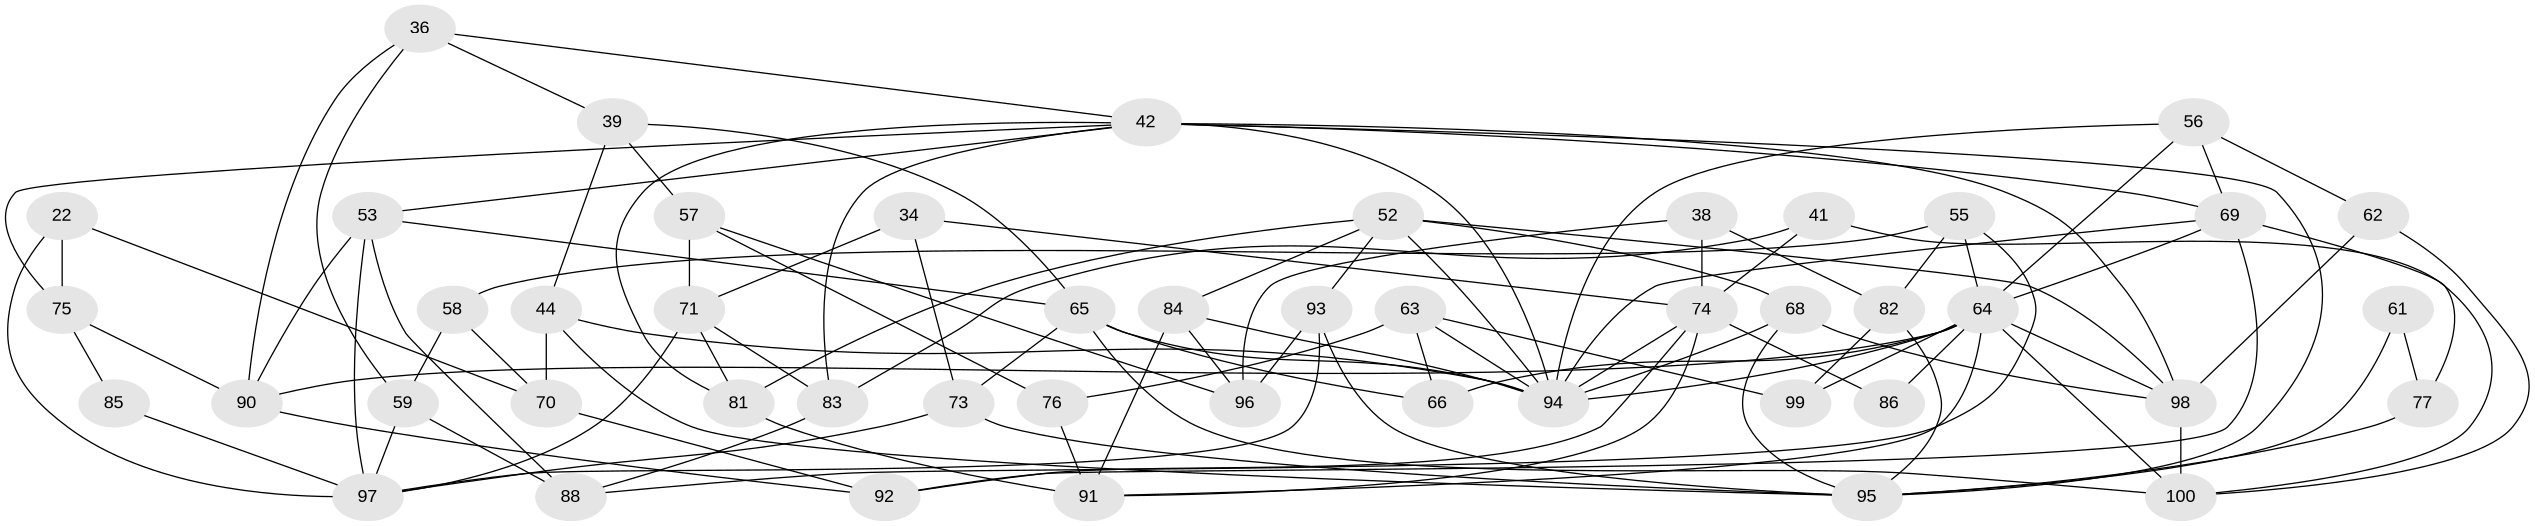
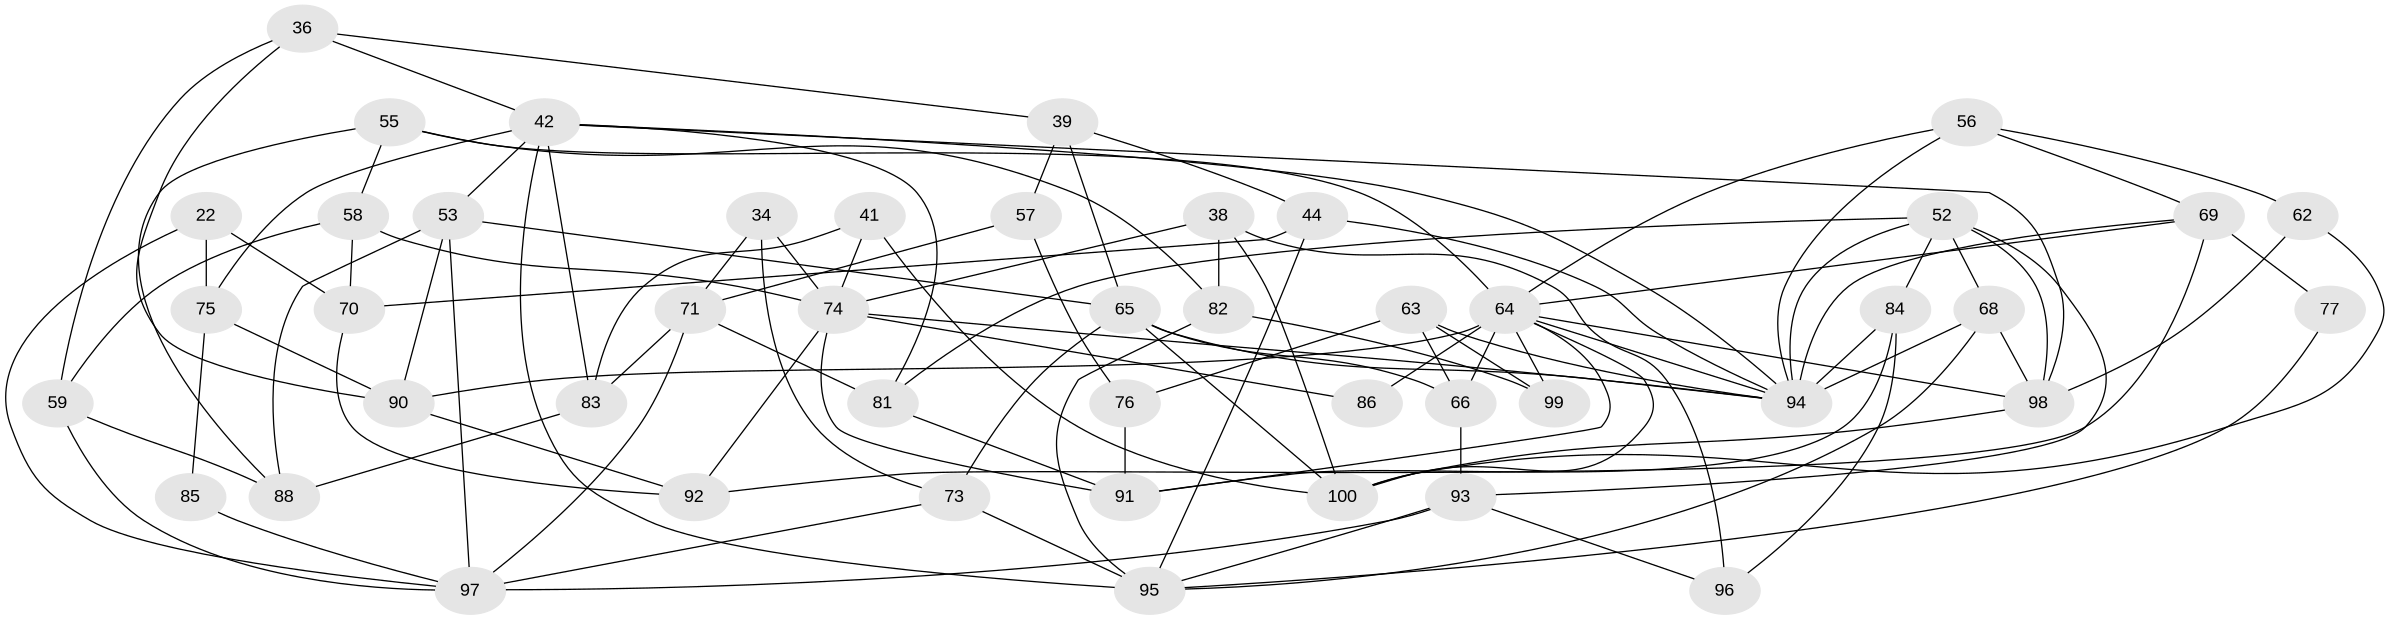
edge "42" -- "69": removed
edge "58" -- "74": added
node "61": removed
edge "57" -- "96": removed
edge "38" -- "100": added
edge "66" -- "93": added
